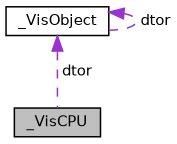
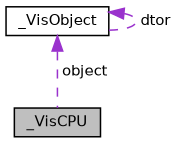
edge "_VisCPU" -> "_VisObject": label " dtor" -> " object"
